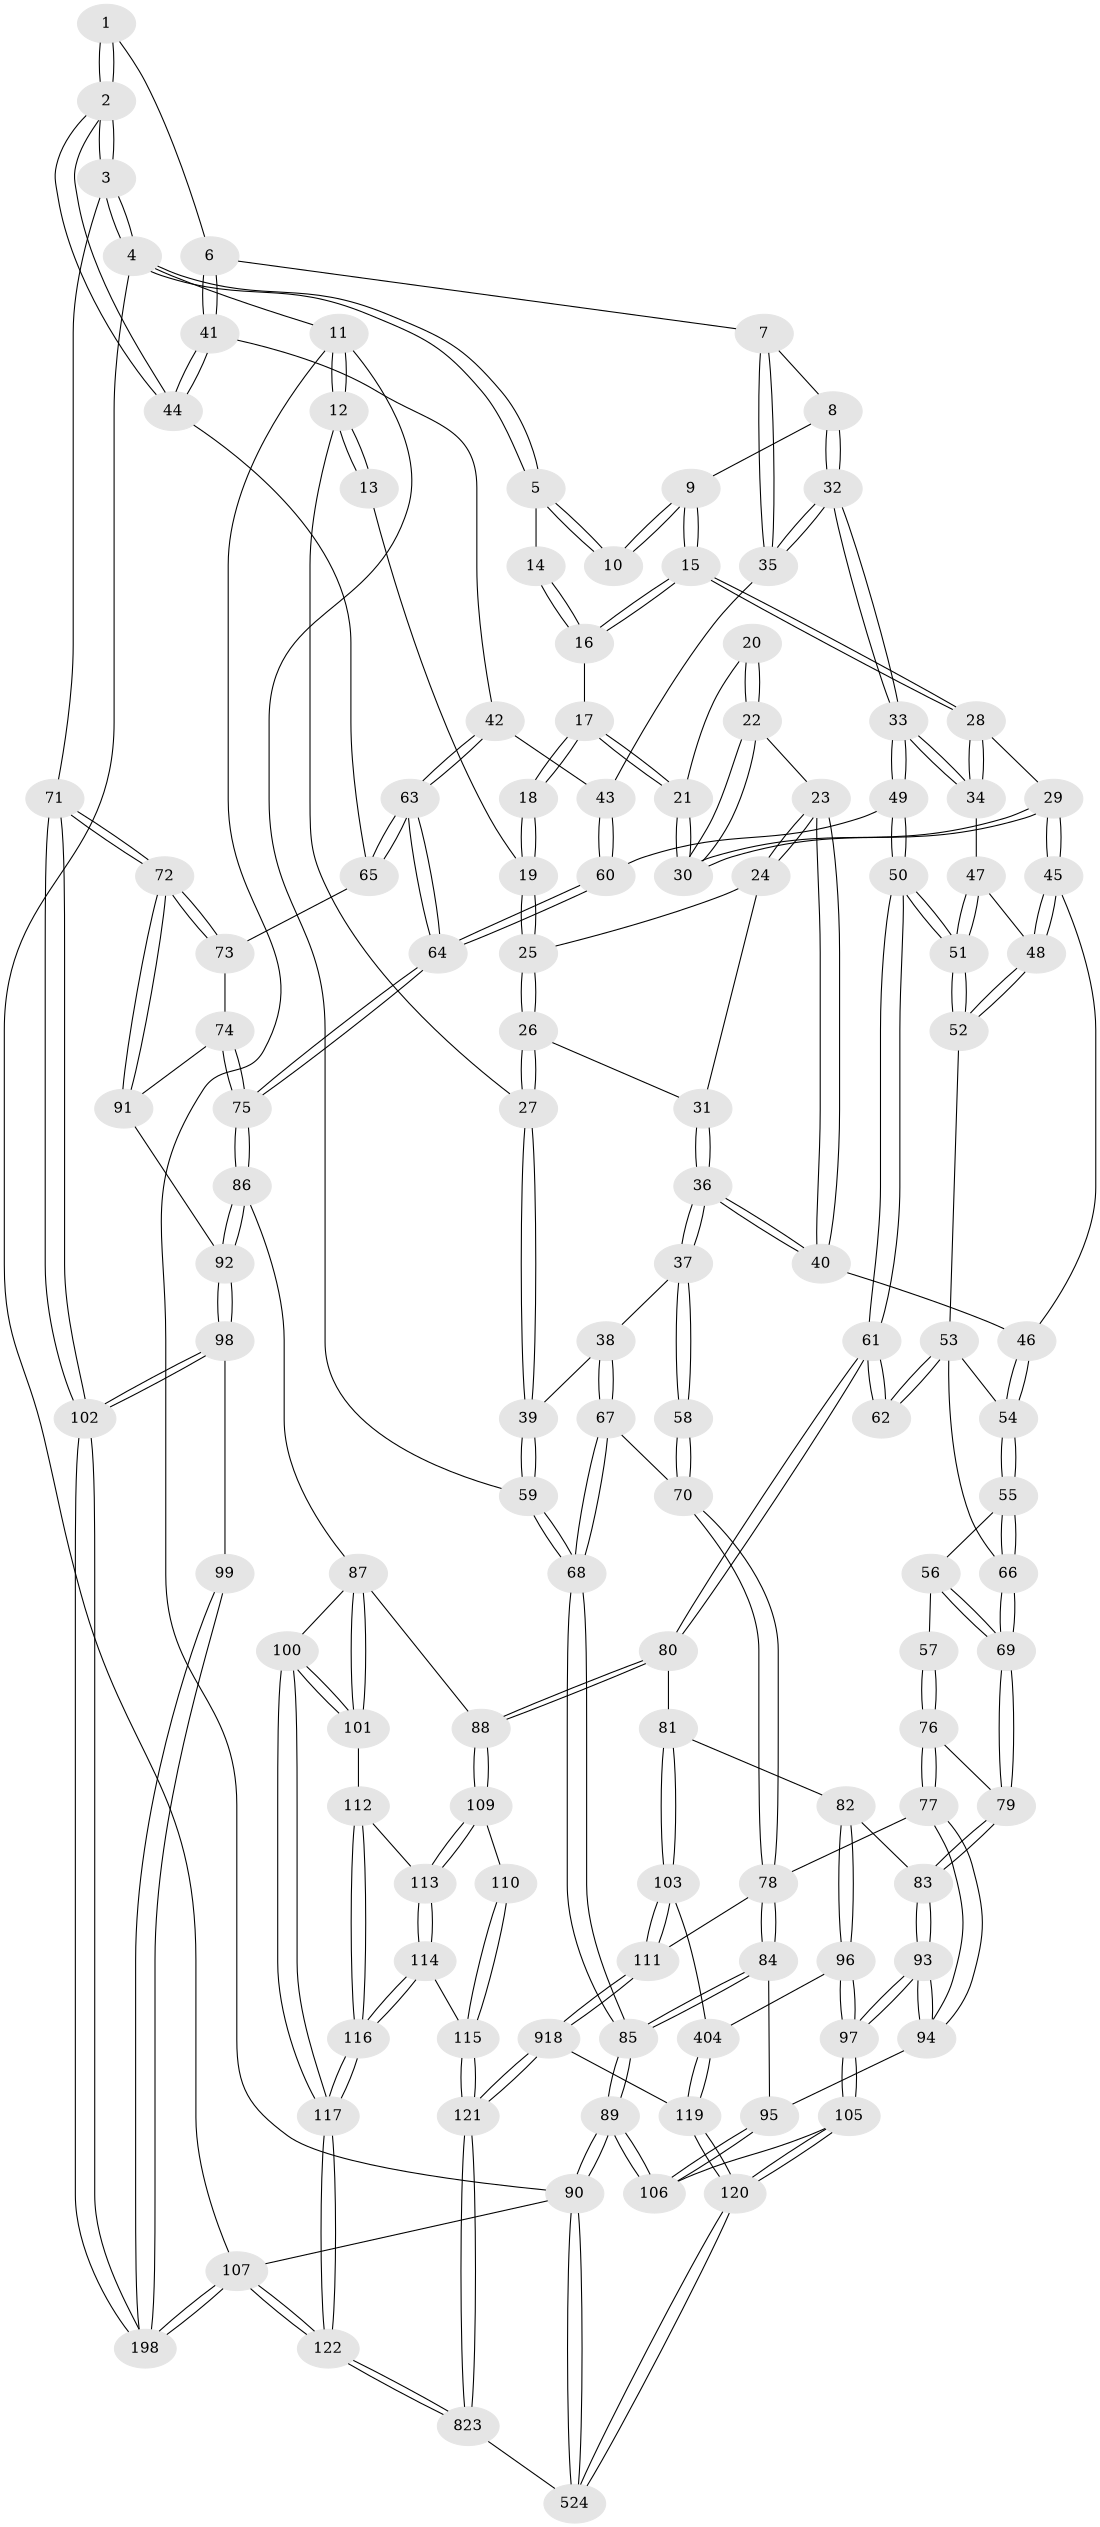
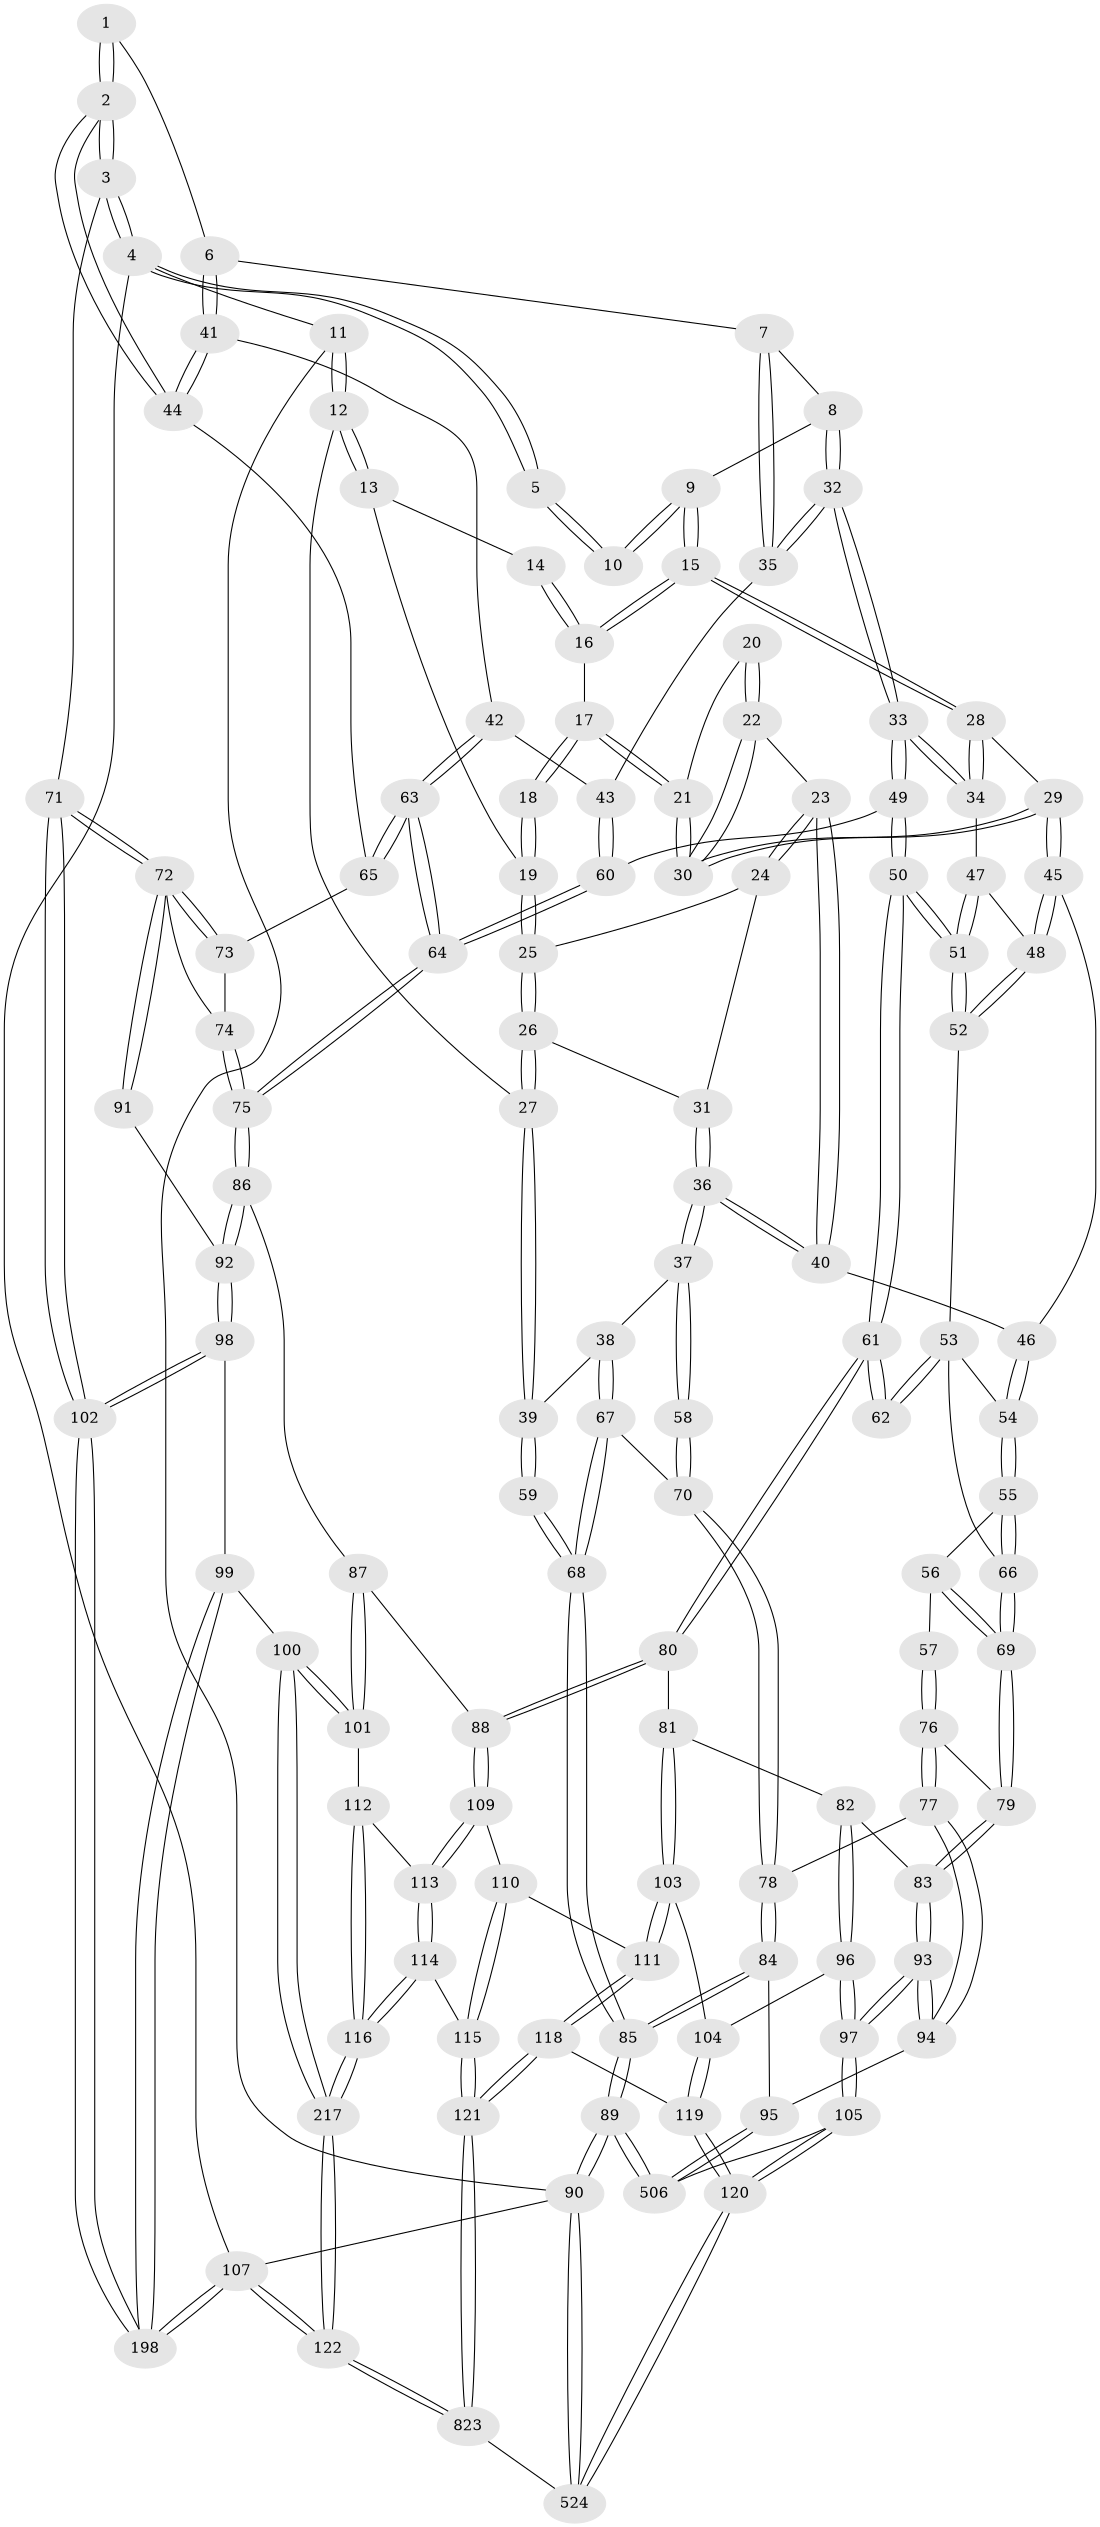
edge "5" -- "14": now "13" -- "14"
edge "11" -- "59": removed
edge "74" -- "91": now "74" -- "72"
edge "87" -- "100": now "99" -- "100"
edge "78" -- "111": now "110" -- "111"
node "918": label "918" -> "118"
node "404": label "404" -> "104"
node "117": label "117" -> "217"
node "106": label "106" -> "506"
